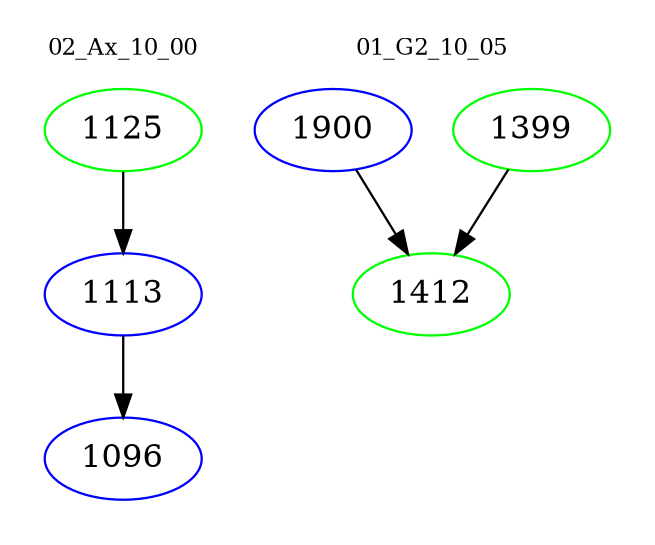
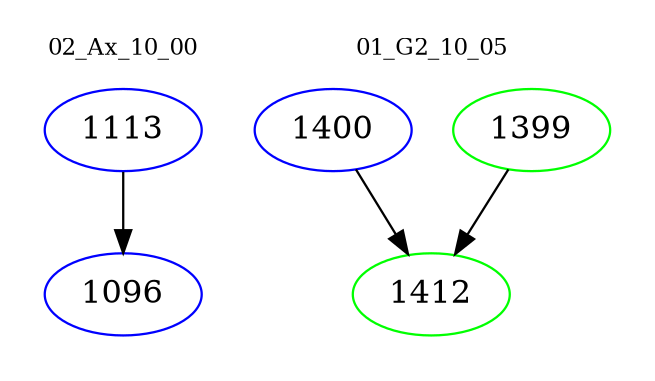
node "1125": removed
node "1900": label "1900" -> "1400"
